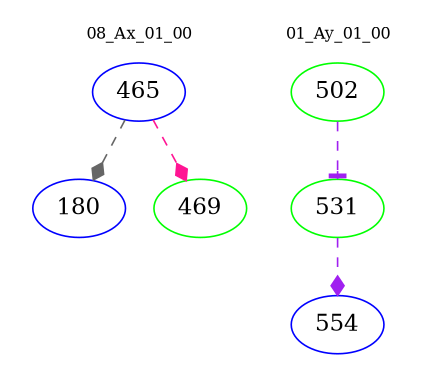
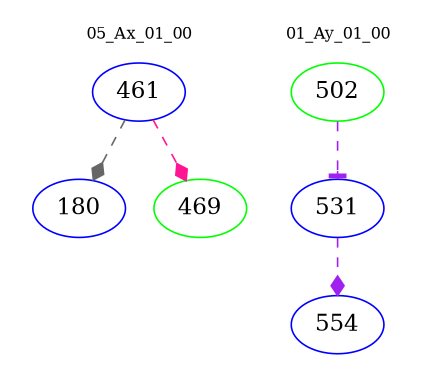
cluster "08_Ax_01_00": label "08_Ax_01_00" -> "05_Ax_01_00"
node "465": label "465" -> "461"
node "531": color green -> blue
